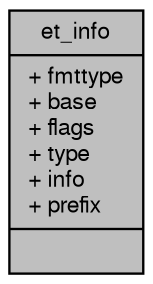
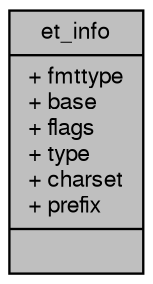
node "et_info": text "+ info" -> "+ charset"
